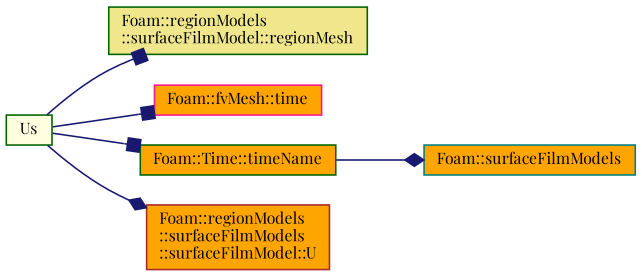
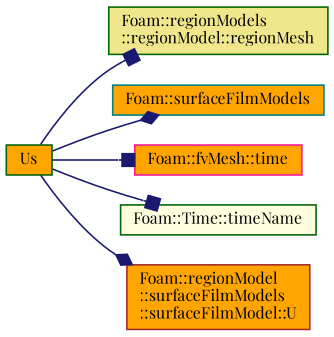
node "Foam::regionModels ::surfaceFilmModel::regionMesh": label "Foam::regionModels ::surfaceFilmModel::regionMesh" -> "Foam::regionModels ::regionModel::regionMesh"
node "Us": fillcolor lightyellow -> orange
node "Foam::Time::timeName": fillcolor orange -> lightyellow
edge "Foam::Time::timeName" -> "Foam::surfaceFilmModels": now "Us" -> "Foam::surfaceFilmModels"
node "Foam::regionModels ::surfaceFilmModels ::surfaceFilmModel::U": label "Foam::regionModels ::surfaceFilmModels ::surfaceFilmModel::U" -> "Foam::regionModel ::surfaceFilmModels ::surfaceFilmModel::U"
